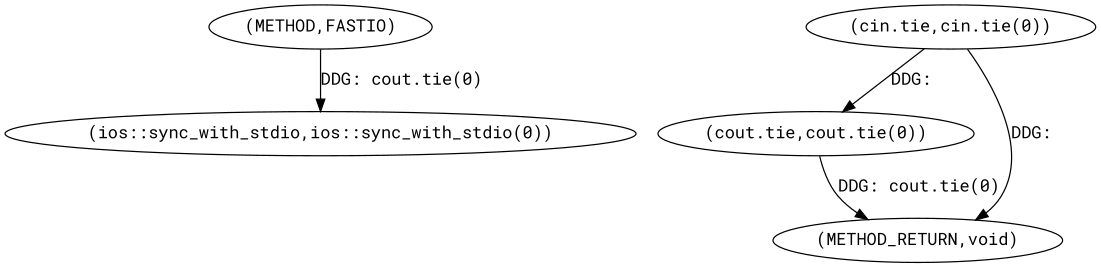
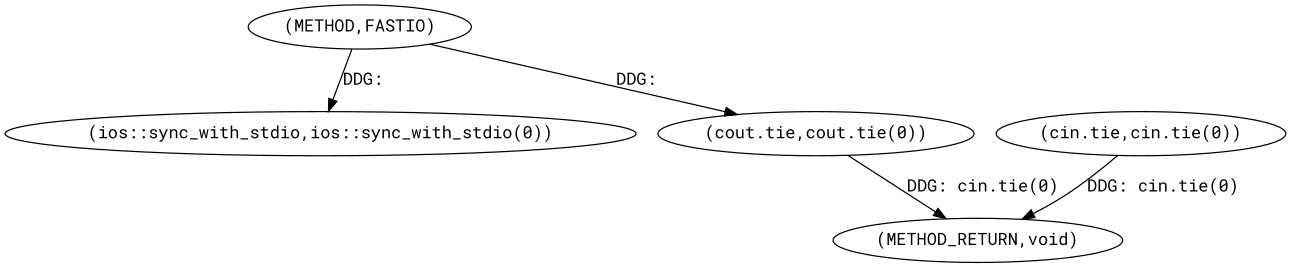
edge "(cin.tie,cin.tie(0))" -> "(cout.tie,cout.tie(0))": now "(METHOD,FASTIO)" -> "(cout.tie,cout.tie(0))"
edge "(METHOD,FASTIO)" -> "(ios::sync_with_stdio,ios::sync_with_stdio(0))": label "DDG: cout.tie(0)" -> "DDG: "
edge "(cin.tie,cin.tie(0))" -> "(METHOD_RETURN,void)": label "DDG: " -> "DDG: cin.tie(0)"
edge "(cout.tie,cout.tie(0))" -> "(METHOD_RETURN,void)": label "DDG: cout.tie(0)" -> "DDG: cin.tie(0)"
